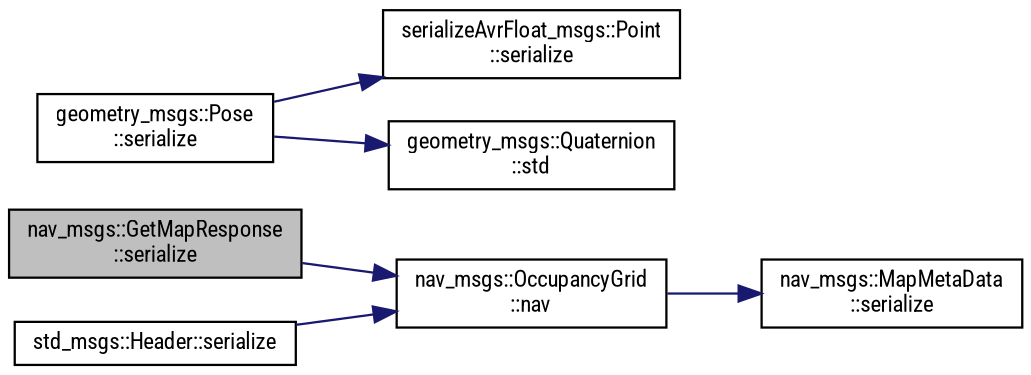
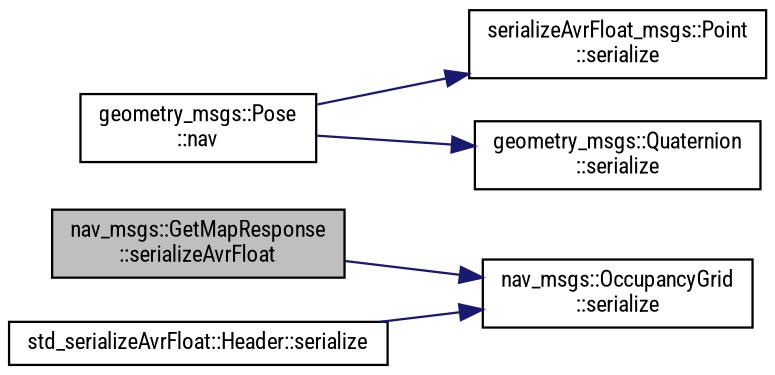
node "geometry_msgs::Pose ::serialize": label "geometry_msgs::Pose ::serialize" -> "geometry_msgs::Pose ::nav"
node "geometry_msgs::Quaternion ::std": label "geometry_msgs::Quaternion ::std" -> "geometry_msgs::Quaternion ::serialize"
node "nav_msgs::GetMapResponse ::serialize": label "nav_msgs::GetMapResponse ::serialize" -> "nav_msgs::GetMapResponse ::serializeAvrFloat"
node "nav_msgs::OccupancyGrid ::nav": label "nav_msgs::OccupancyGrid ::nav" -> "nav_msgs::OccupancyGrid ::serialize"
node "nav_msgs::MapMetaData ::serialize": removed
node "std_msgs::Header::serialize": label "std_msgs::Header::serialize" -> "std_serializeAvrFloat::Header::serialize"
